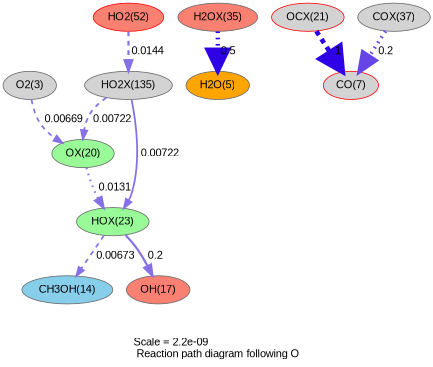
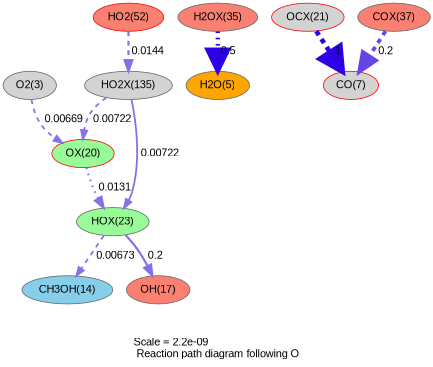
node "COX(37)": fillcolor lightgrey -> salmon
edge "COX(37)" -> "CO(7)": style dotted -> dashed
node "OX(20)": color gray40 -> red
